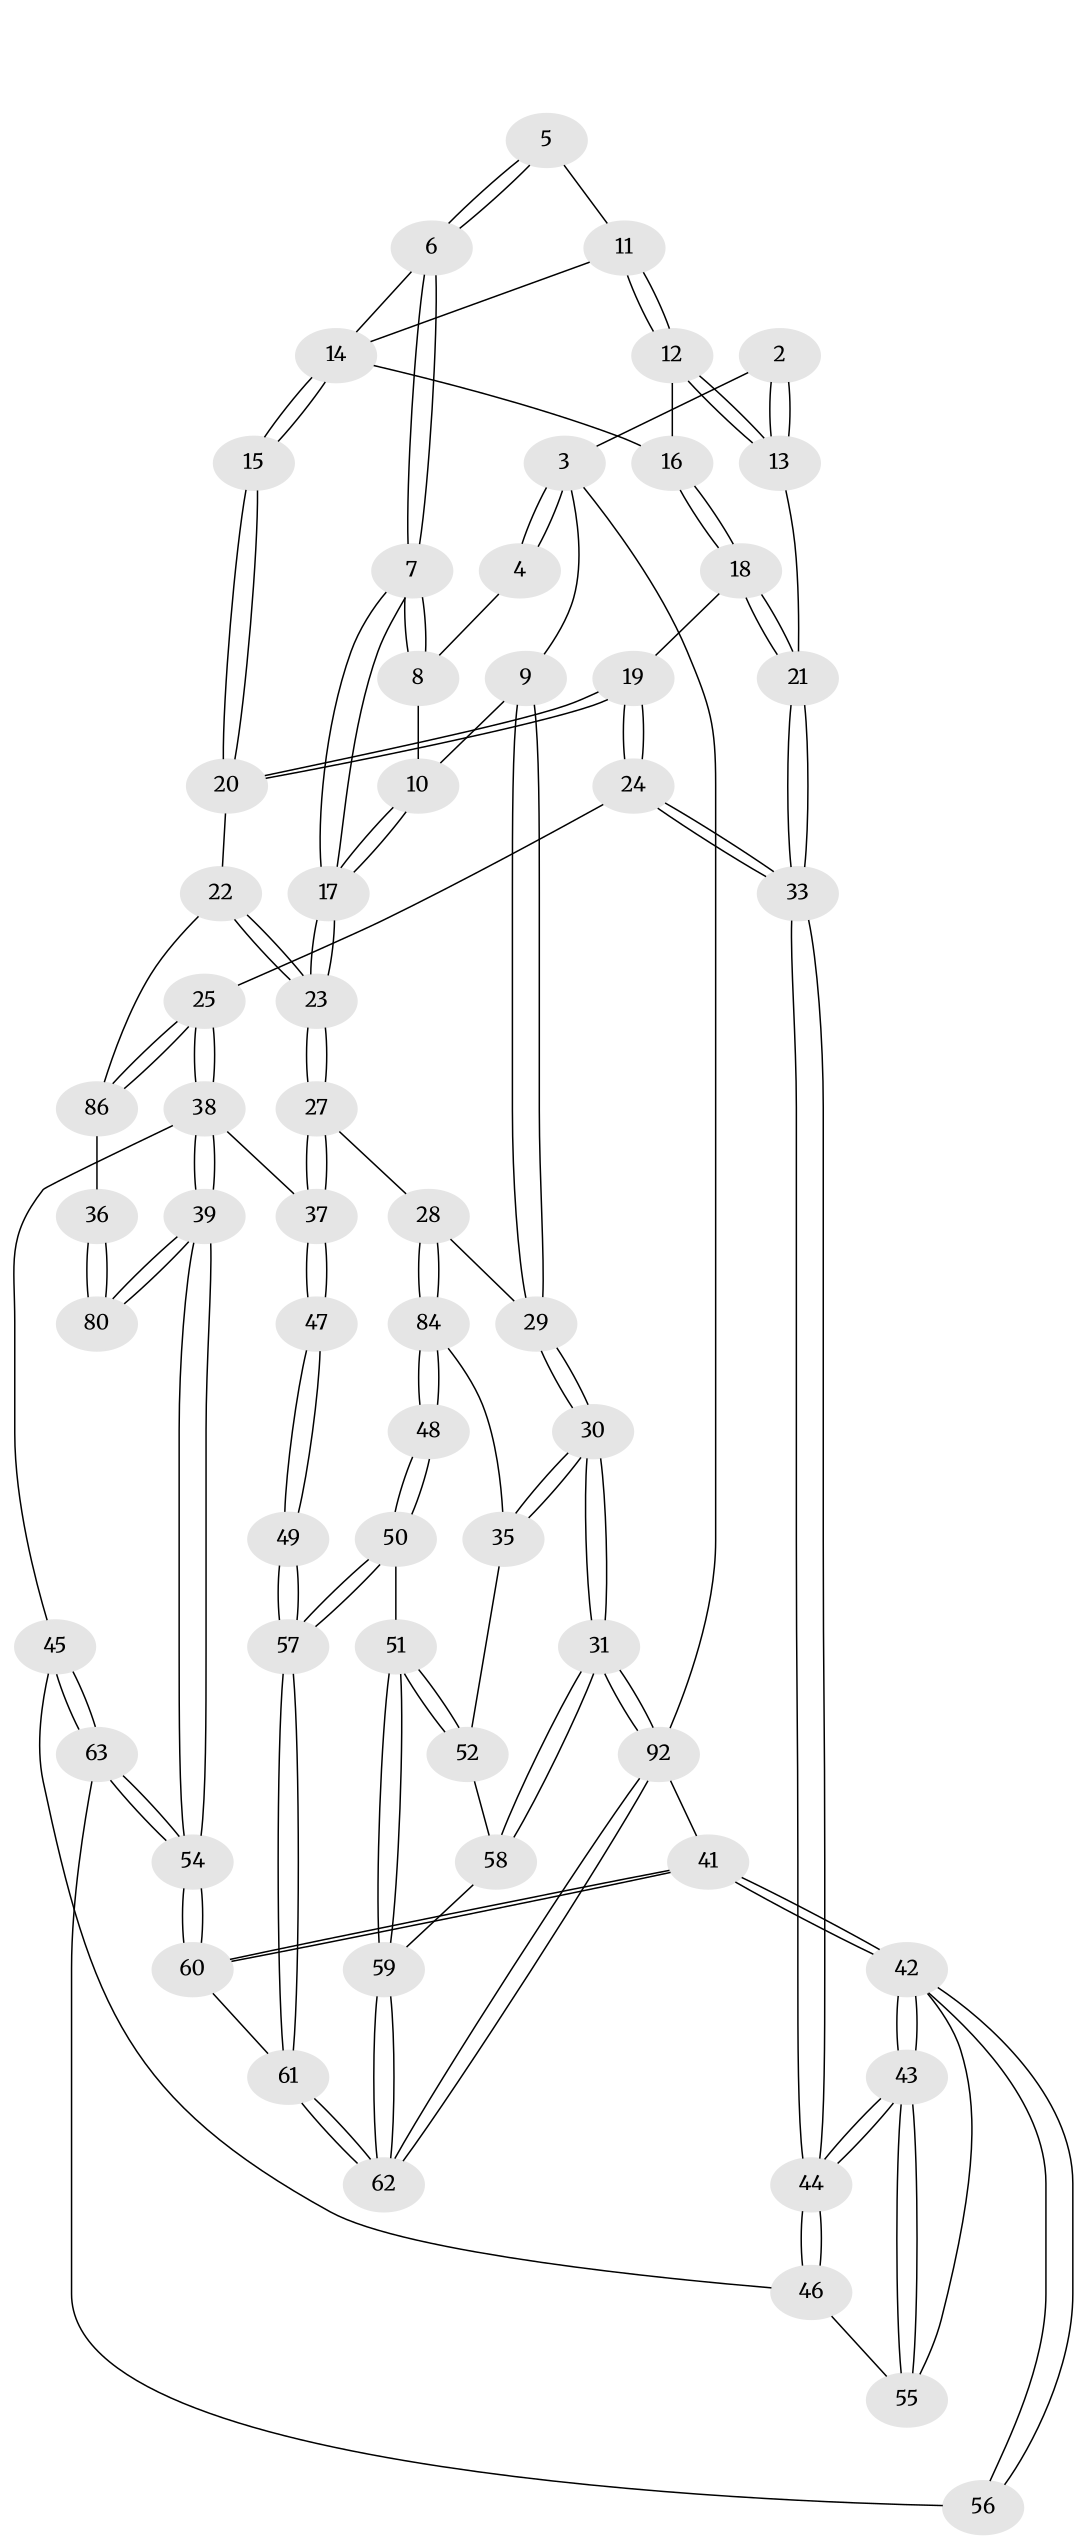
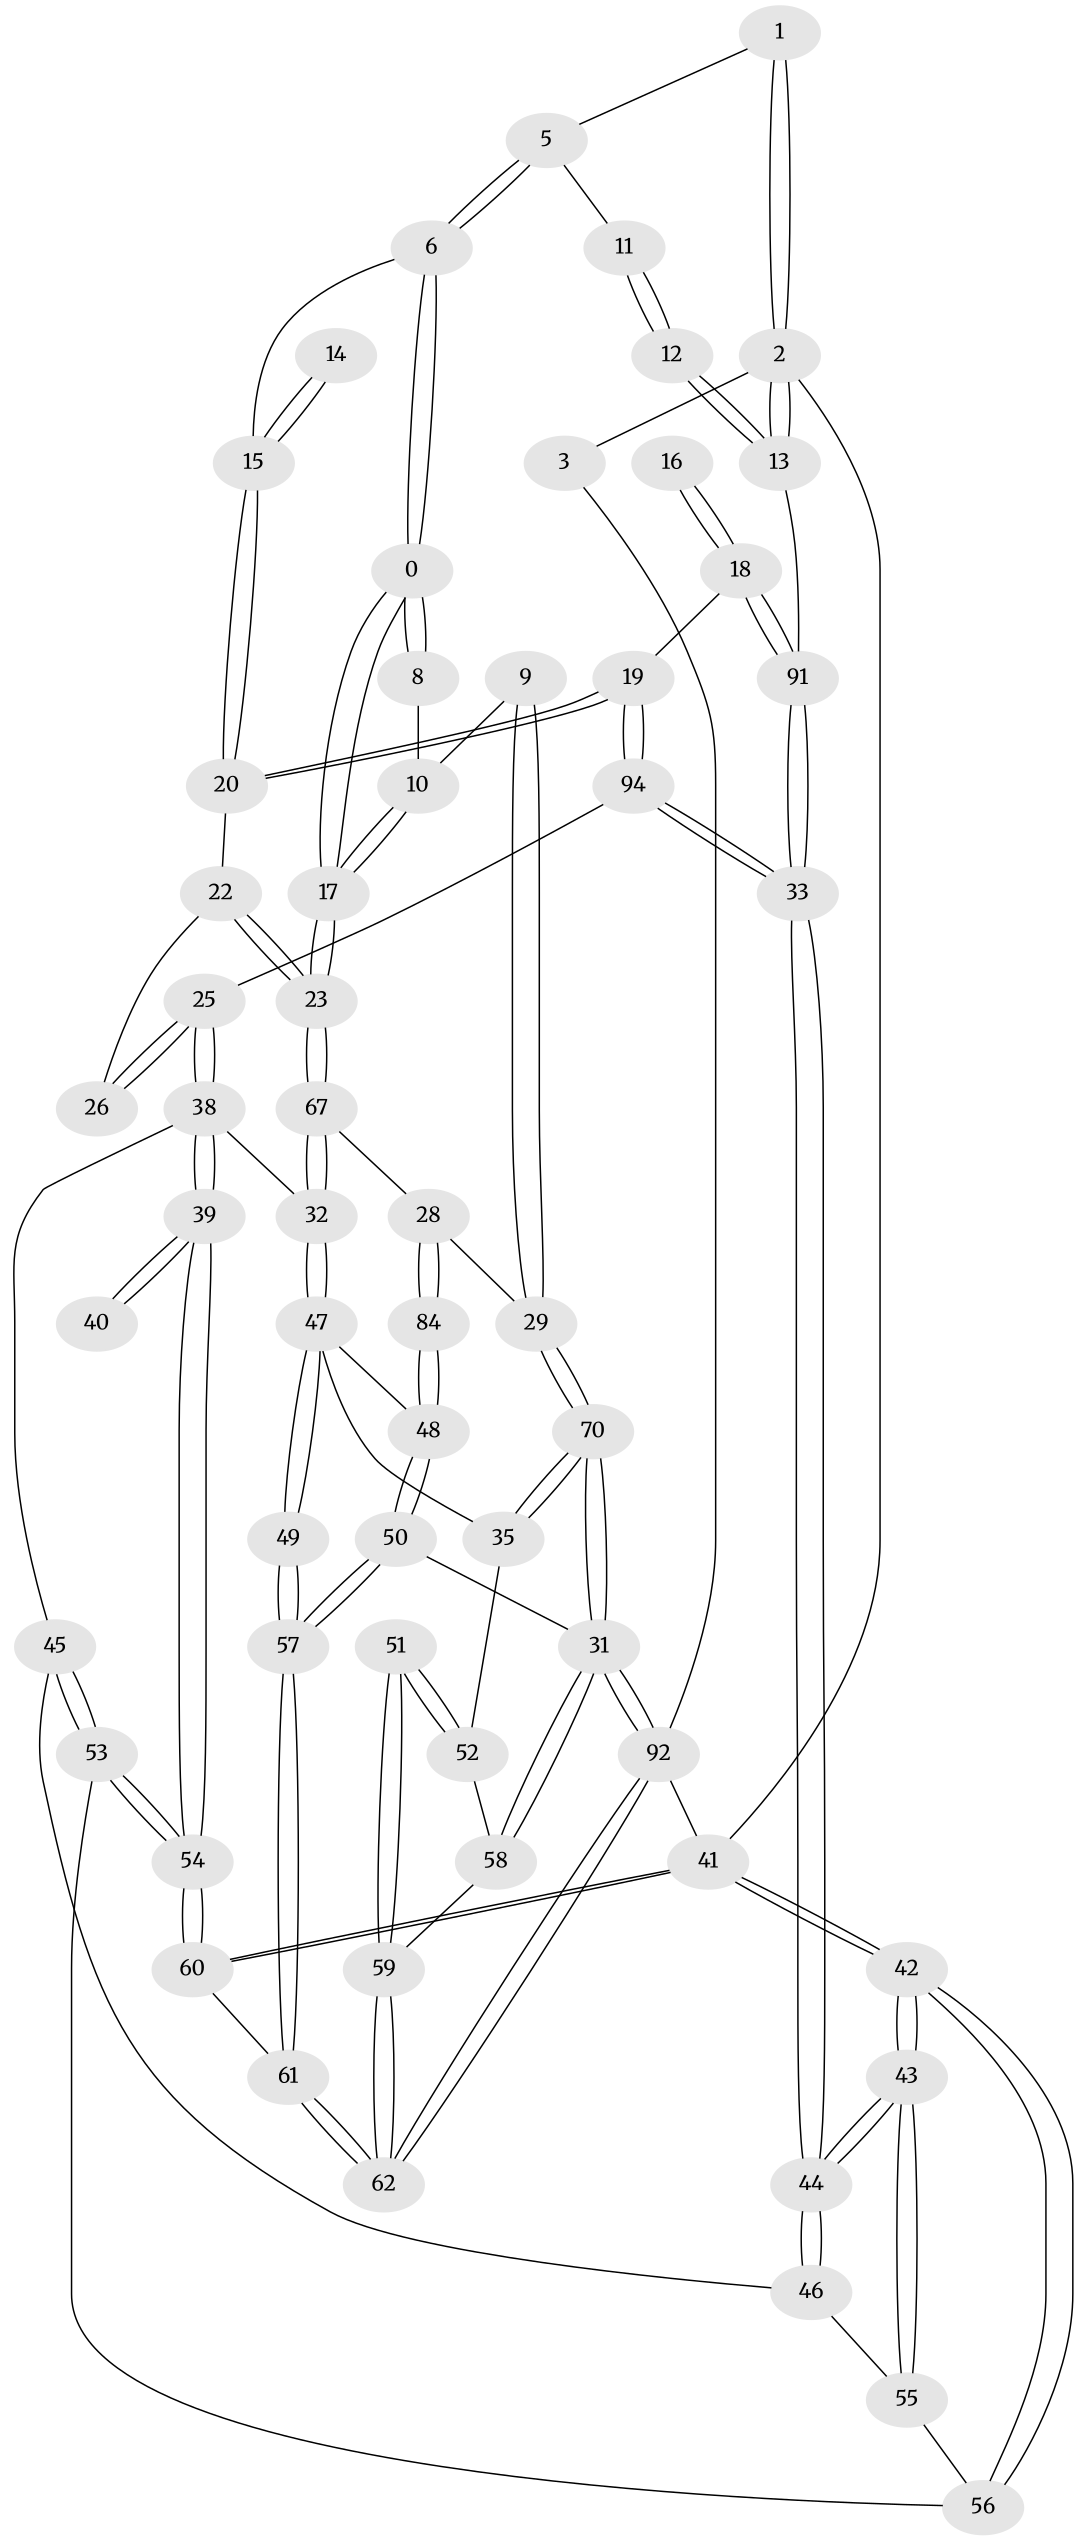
node "1": added
edge "6" -- "14": now "6" -- "15"
edge "11" -- "14": removed
edge "12" -- "16": removed
edge "14" -- "16": removed
node "7": label "7" -> "0"
node "4": removed
edge "3" -- "9": removed
node "21": label "21" -> "91"
node "24": label "24" -> "94"
node "86": label "86" -> "26"
node "27": label "27" -> "67"
edge "2" -- "41": added
node "36": removed
node "37": label "37" -> "32"
node "80": label "80" -> "40"
edge "47" -- "48": added
edge "84" -- "35": now "47" -- "35"
node "30": label "30" -> "70"
edge "50" -- "51": now "50" -- "31"
node "63": label "63" -> "53"
edge "42" -- "55": now "56" -- "55"
